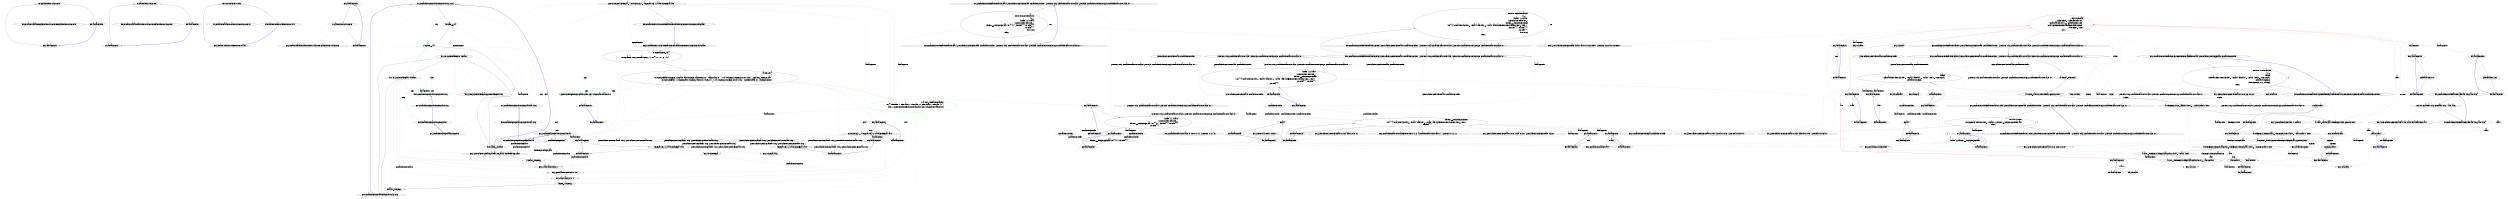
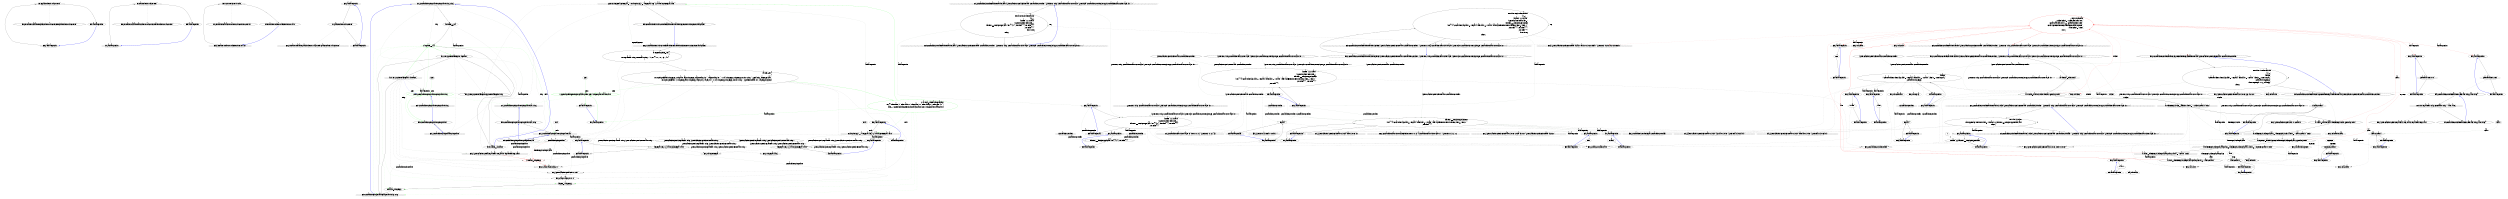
edge "shortName == null" -> "throw new ArgumentNullException(''longName'');": label "expectedSequence" -> "lambda expression"
node "Entry CommandLine.Core.Token.Equals(CommandLine.Unk.Token)": label "Entry CommandLine.Core.Token.Equals(CommandLine.Unk.Token)" -> "Entry CommandLine.Core.Token.Equals(CommandLine.Core.Token)"
node "Entry CommandLine.Core.Token.IsValue()": label "Entry CommandLine.Core.Token.IsValue()" -> "Entry Contains.Core.Token.IsValue()"
